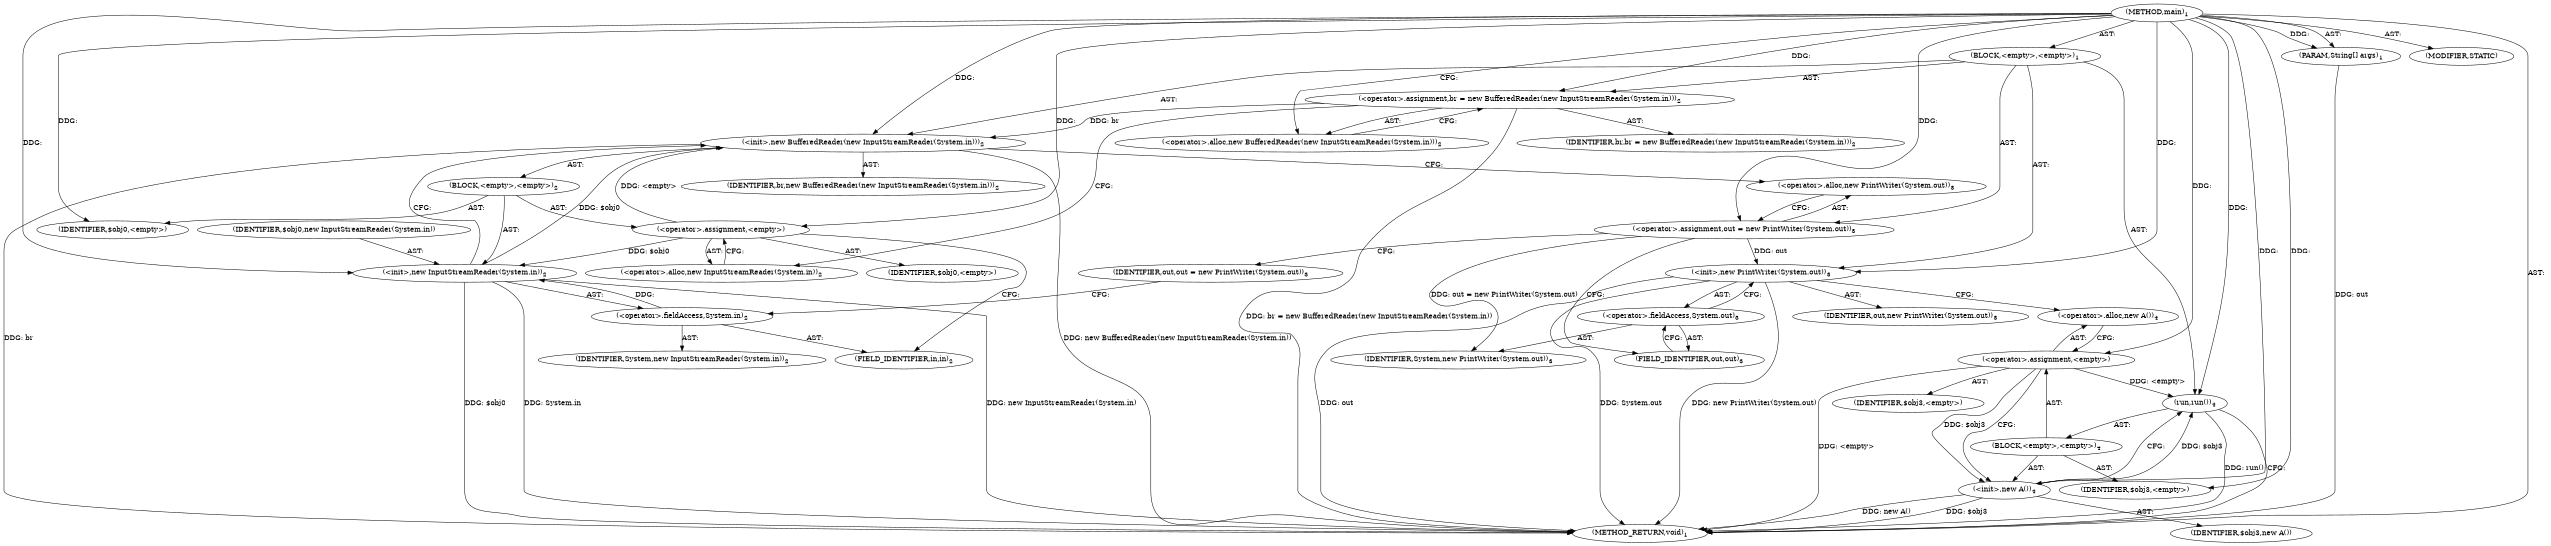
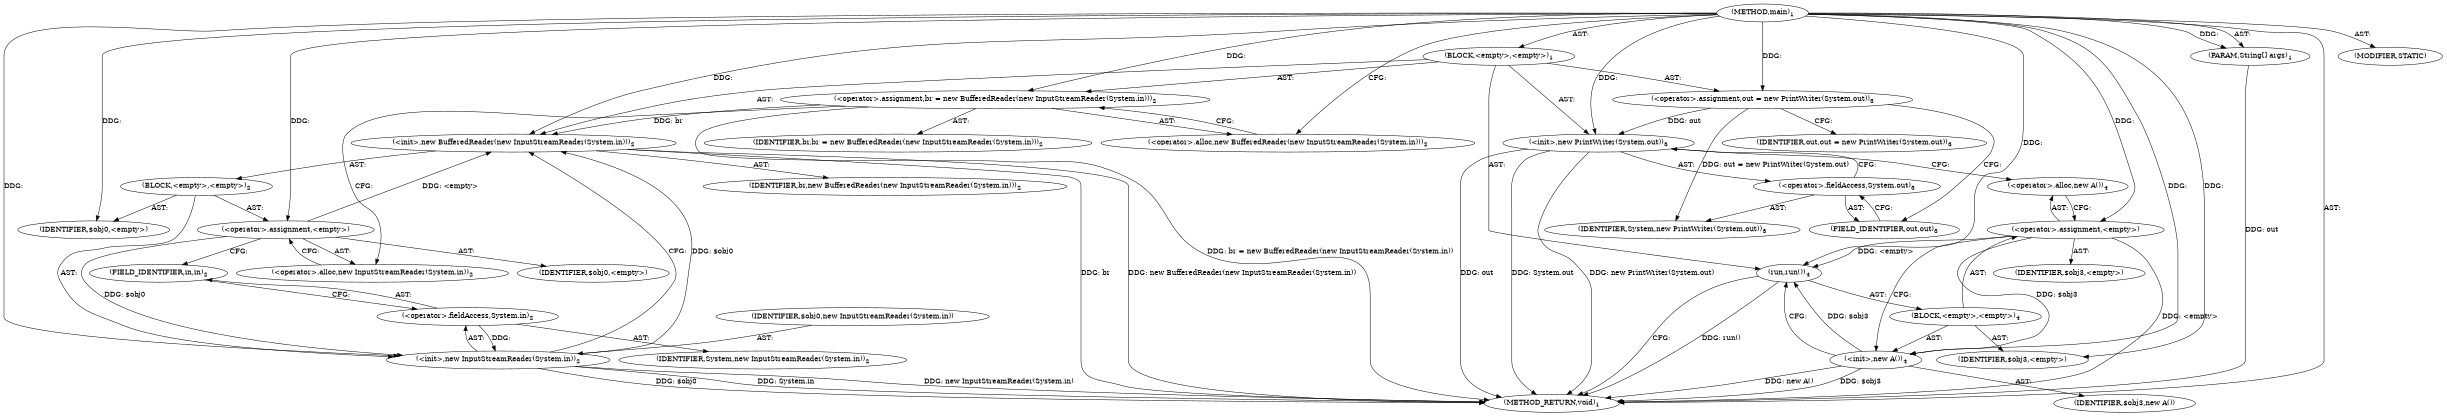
node "(<operator>.alloc,new PrintWriter(System.out))": removed
edge "(IDENTIFIER,out,out = new PrintWriter(System.out))" -> "(<operator>.fieldAccess,System.in)": now "(FIELD_IDENTIFIER,in,in)" -> "(<operator>.fieldAccess,System.in)"
node "(IDENTIFIER,out,new PrintWriter(System.out))": removed
